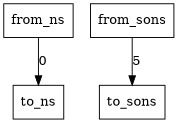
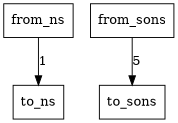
edge "from_ns" -> "to_ns": label "0" -> "1"
